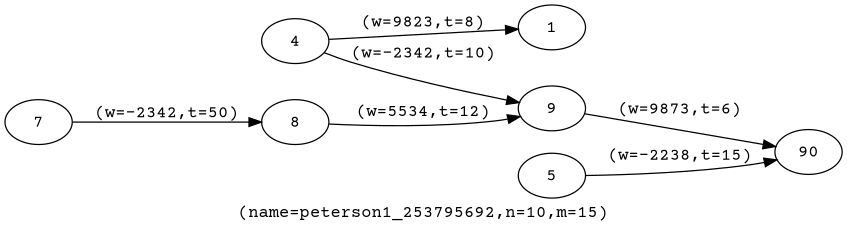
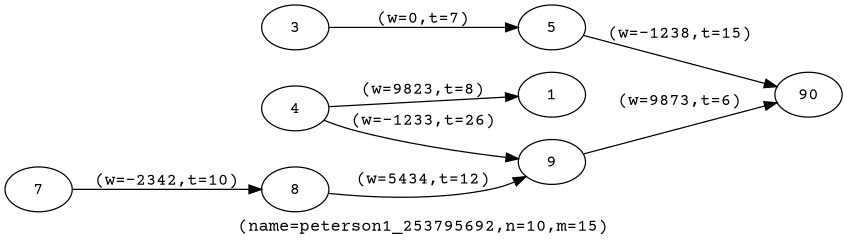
node "3": added
edge "4" -> "9": label "(w=-2342,t=10)" -> "(w=-1233,t=26)"
edge "8" -> "9": label "(w=5534,t=12)" -> "(w=5434,t=12)"
edge "7" -> "8": label "(w=-2342,t=50)" -> "(w=-2342,t=10)"
edge "5" -> "90": label "(w=-2238,t=15)" -> "(w=-1238,t=15)"
